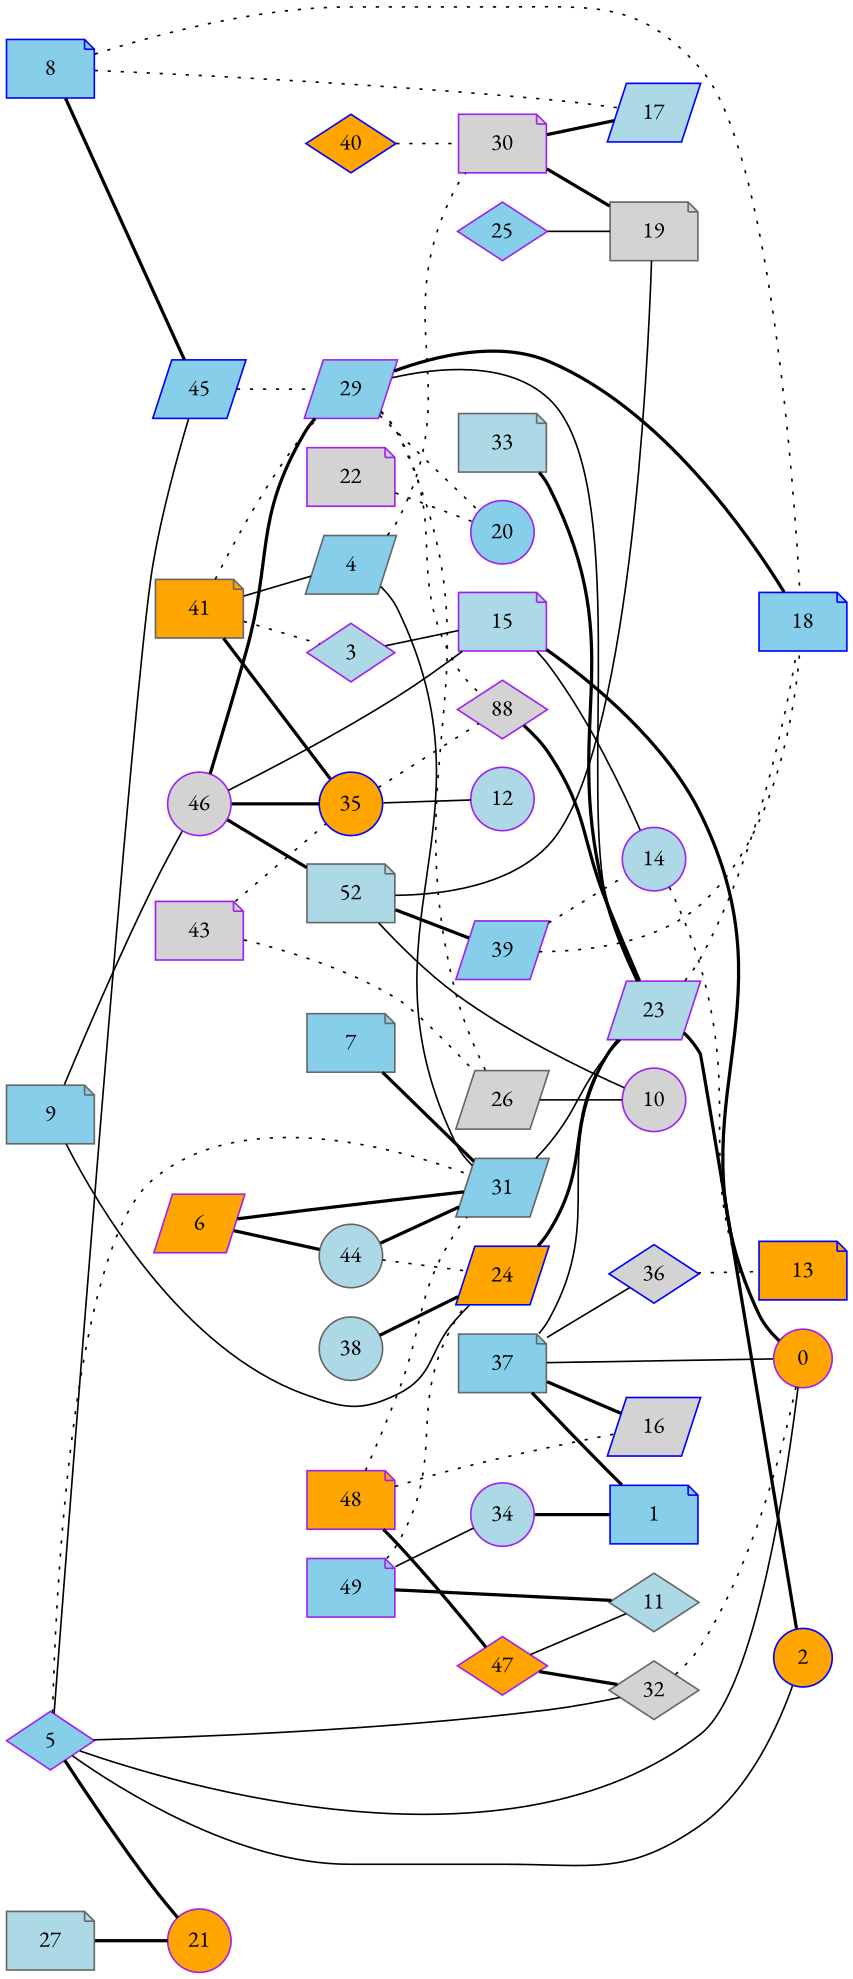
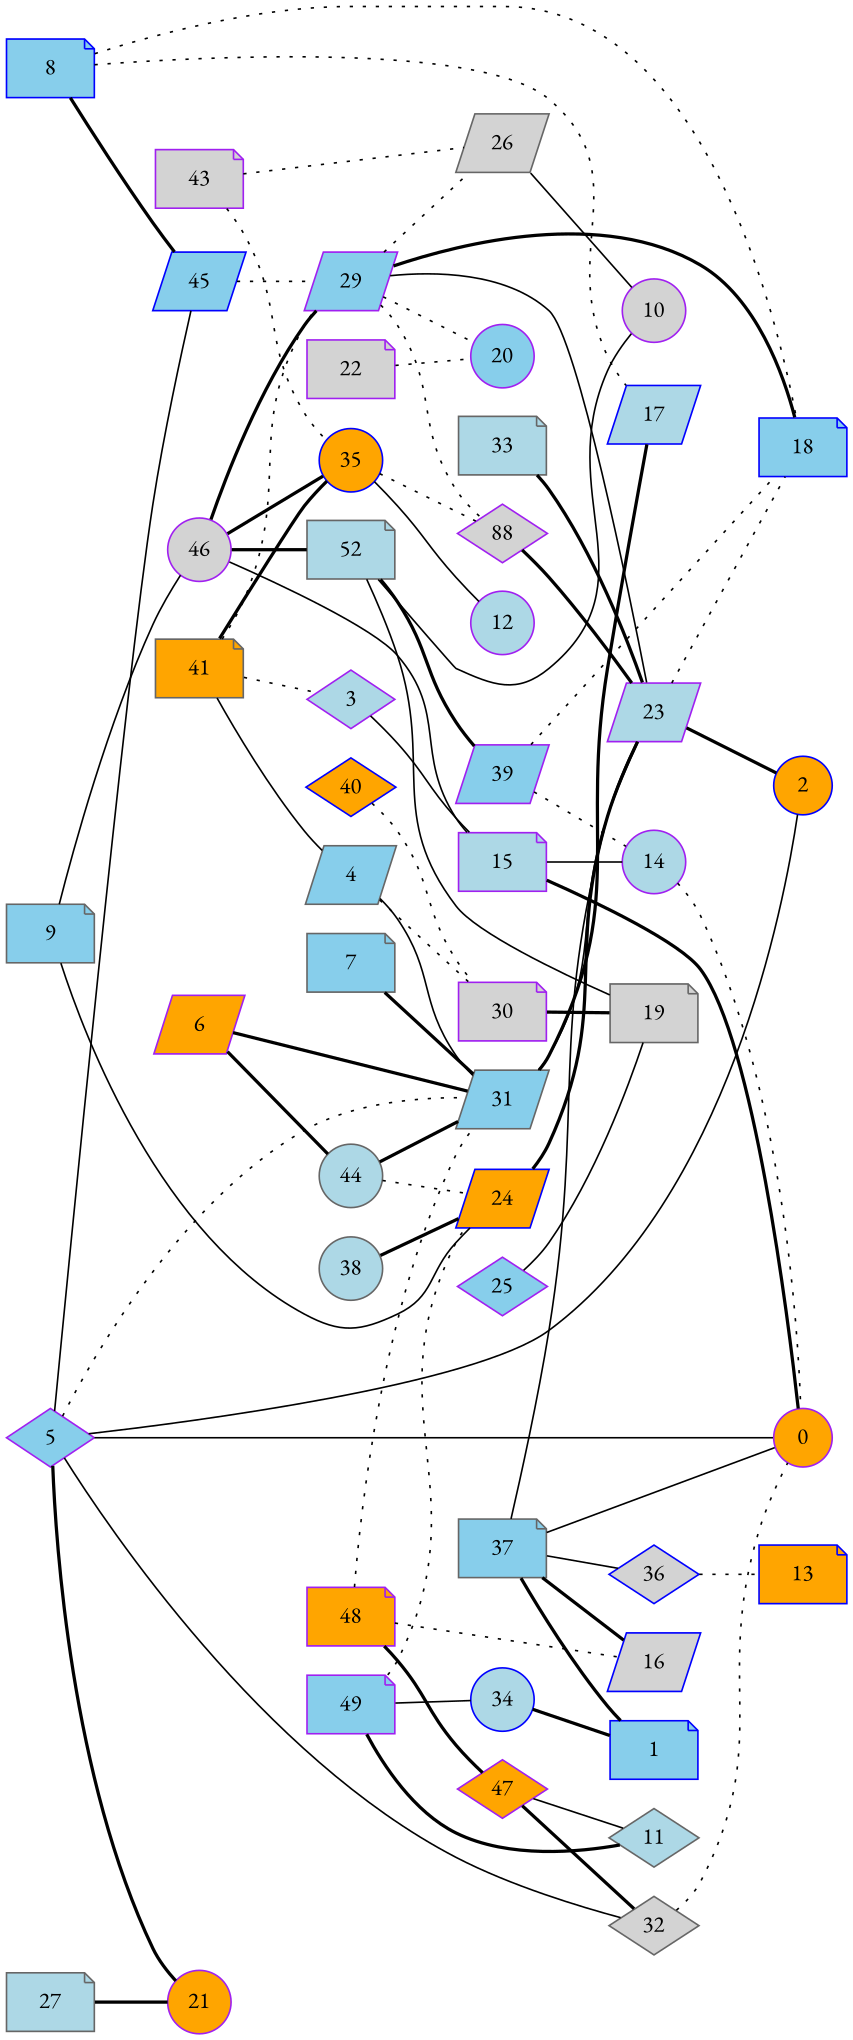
edge "17" -- "30": now "17" -- "31"
node "34": color purple -> blue
